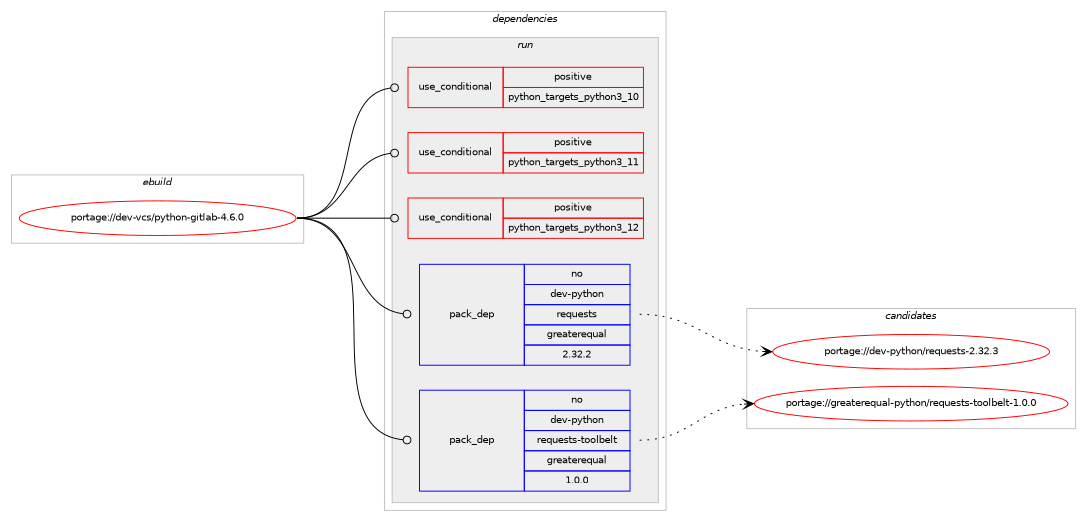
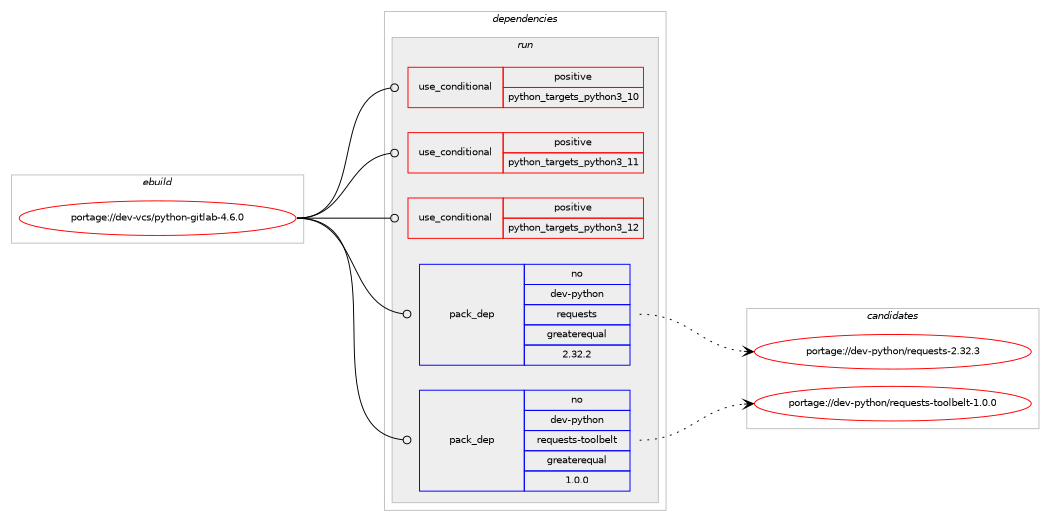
node "portage://greaterequal-python/requests-toolbelt-1.0.0": label "portage://greaterequal-python/requests-toolbelt-1.0.0" -> "portage://dev-python/requests-toolbelt-1.0.0"
